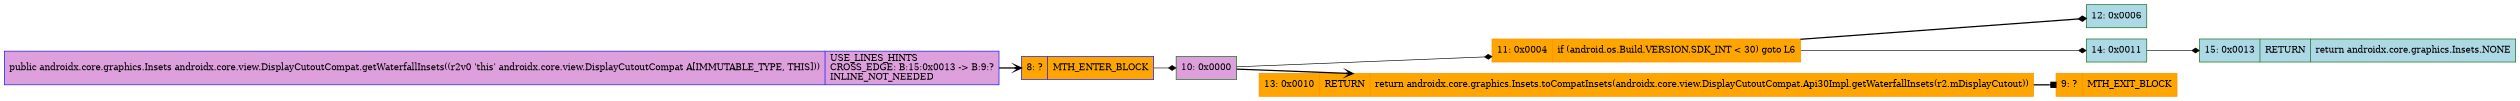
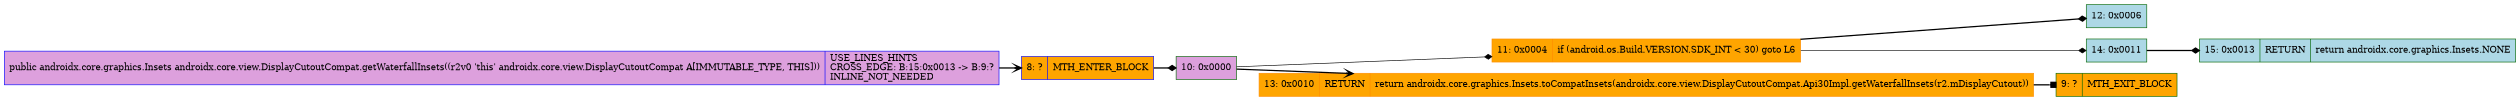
edge "14: 0x0011" -> "15: 0x0013": style solid -> bold
edge "8: ?" -> "10: 0x0000": style solid -> bold
node "9: ?": color darkorange -> darkgreen
